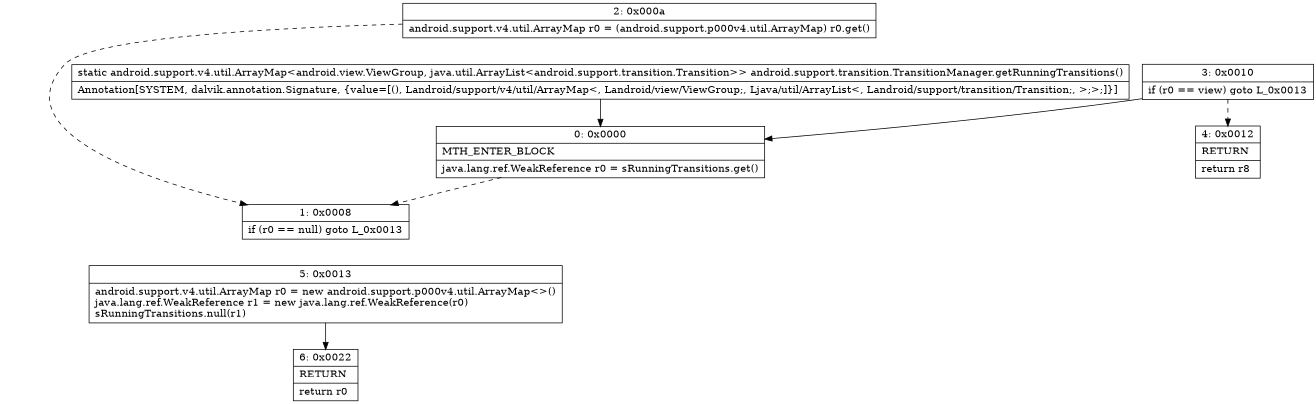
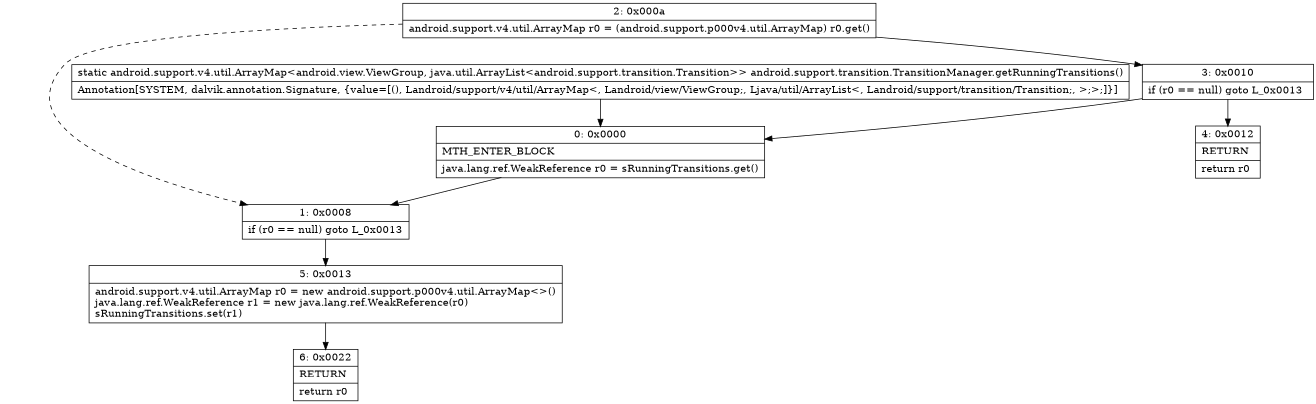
edge "2: 0x000a" -> "3: 0x0010": added
node "3: 0x0010": text "if (r0 == view) goto L_0x0013" -> "if (r0 == null) goto L_0x0013"
edge "3: 0x0010" -> "4: 0x0012": style dashed -> solid
node "4: 0x0012": text "return r8" -> "return r0"
edge "0: 0x0000" -> "1: 0x0008": style dashed -> solid
edge "1: 0x0008" -> "5: 0x0013": added
node "5: 0x0013": text "sRunningTransitions.null(r1)" -> "sRunningTransitions.set(r1)"
